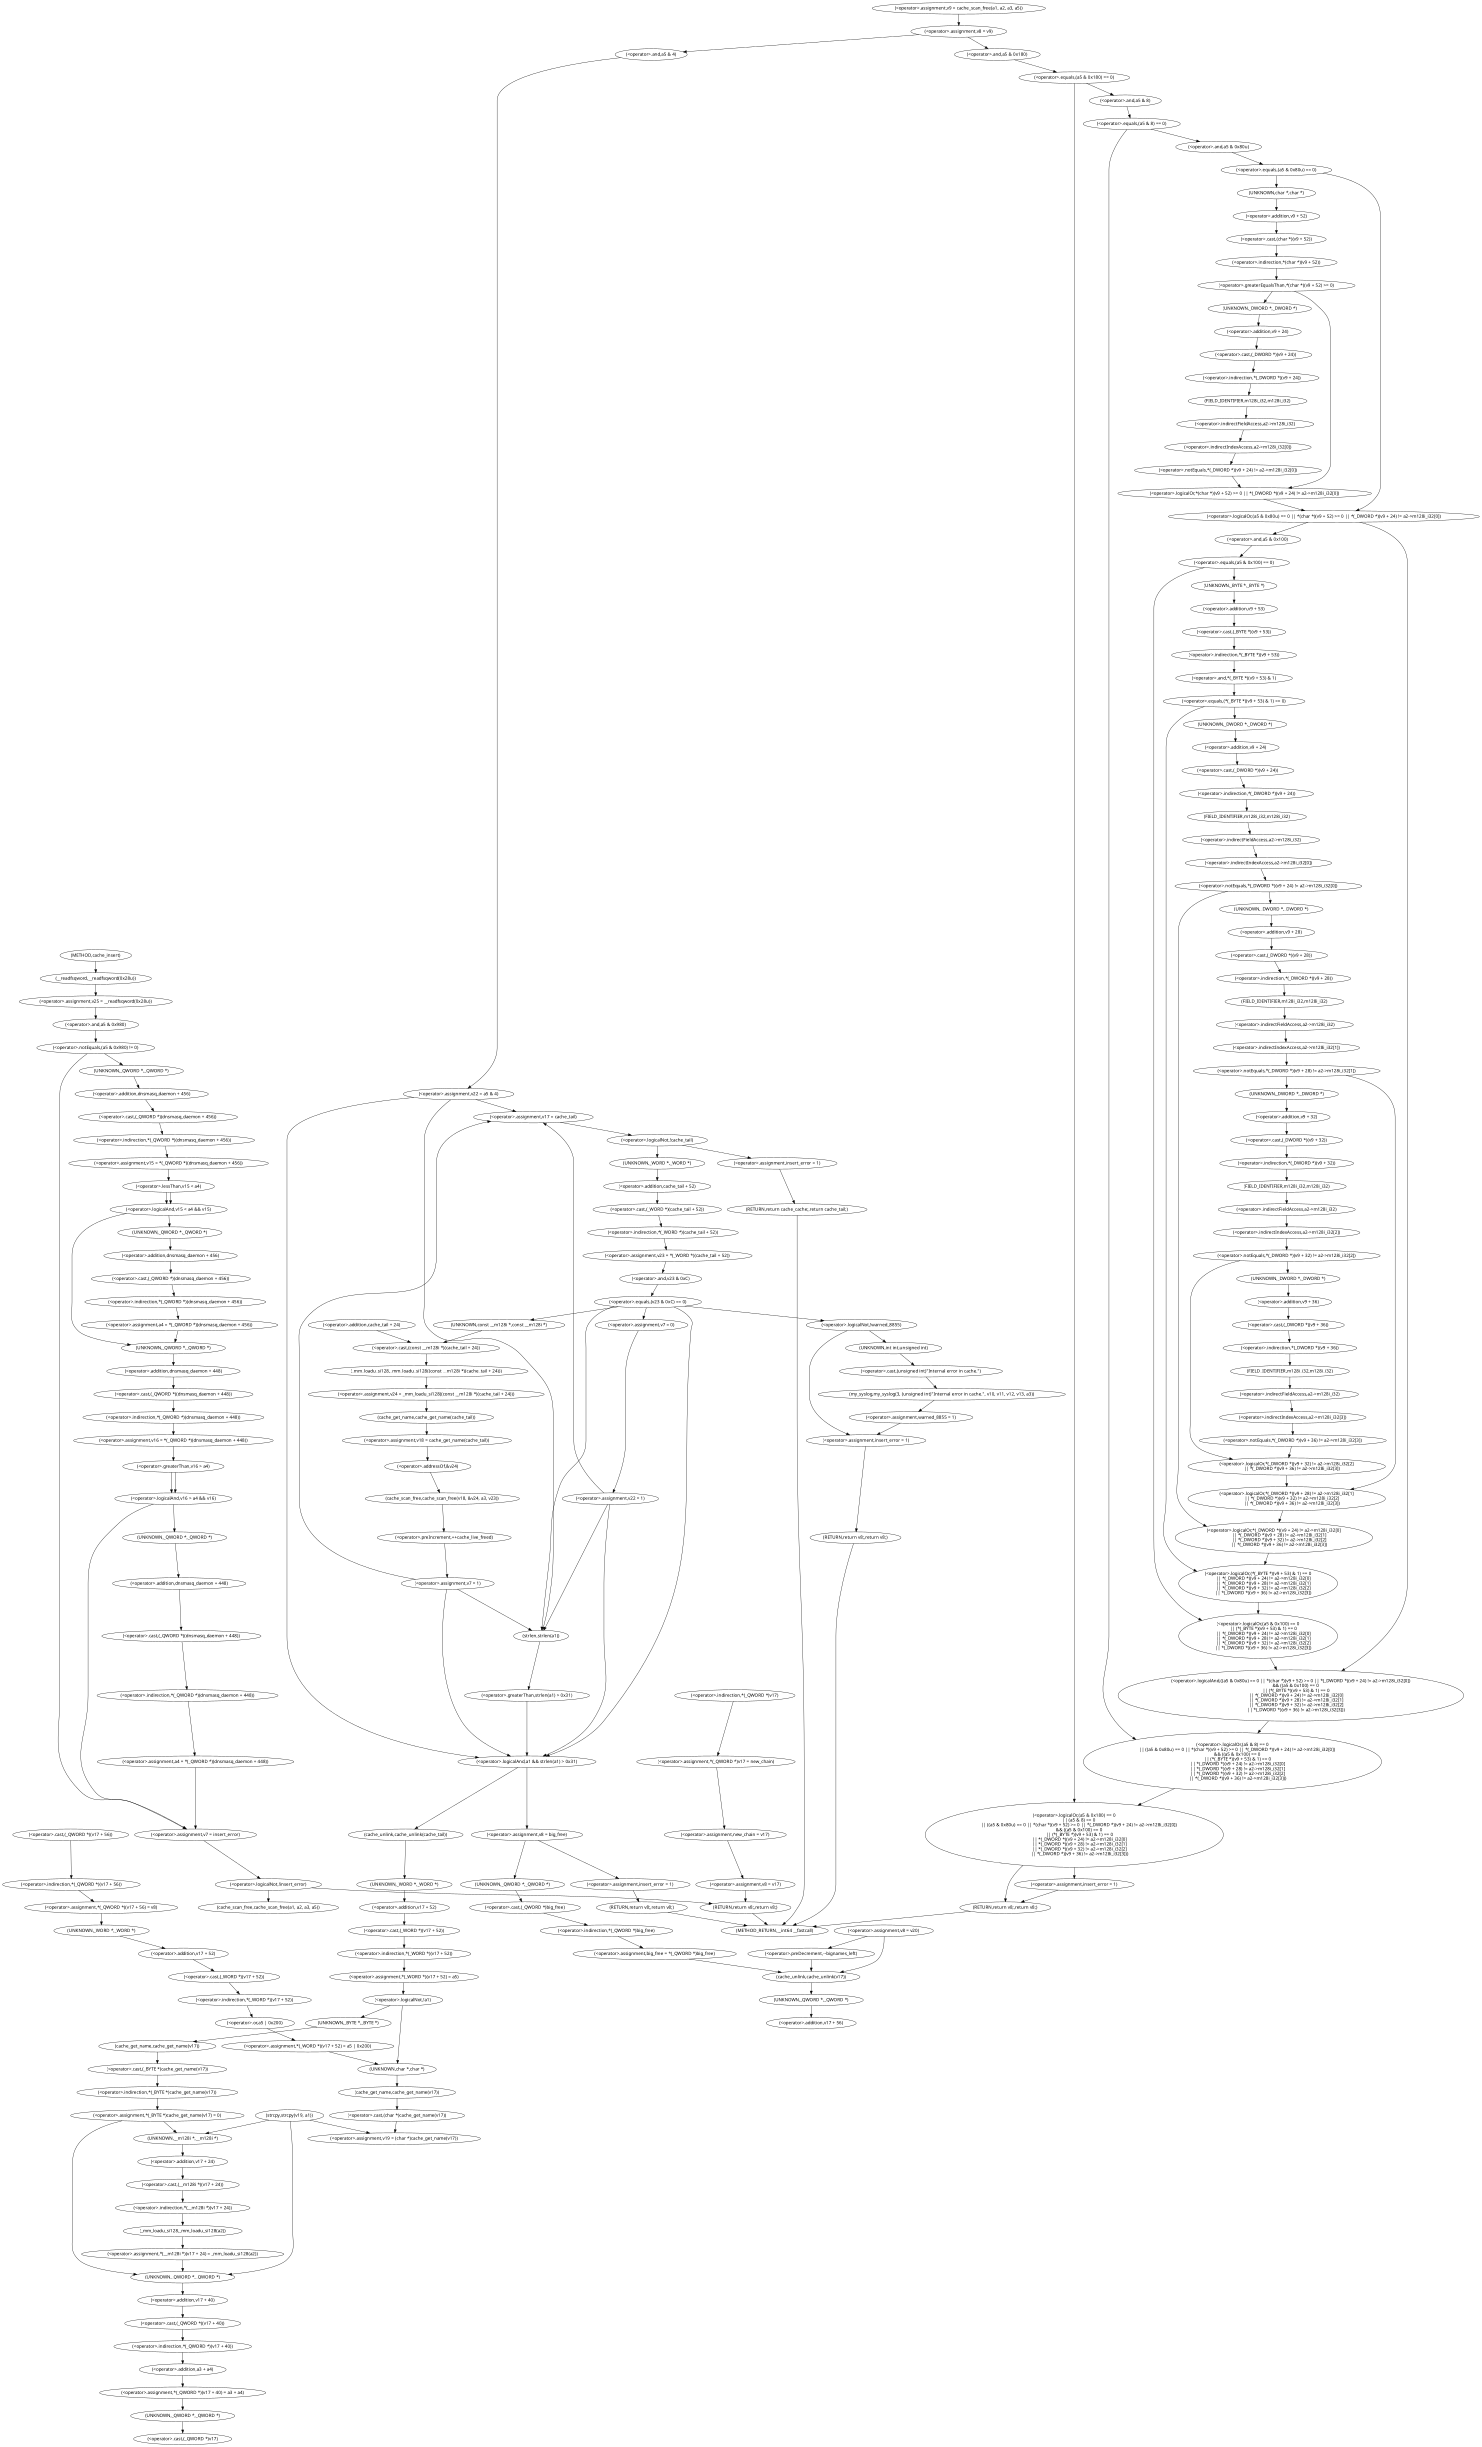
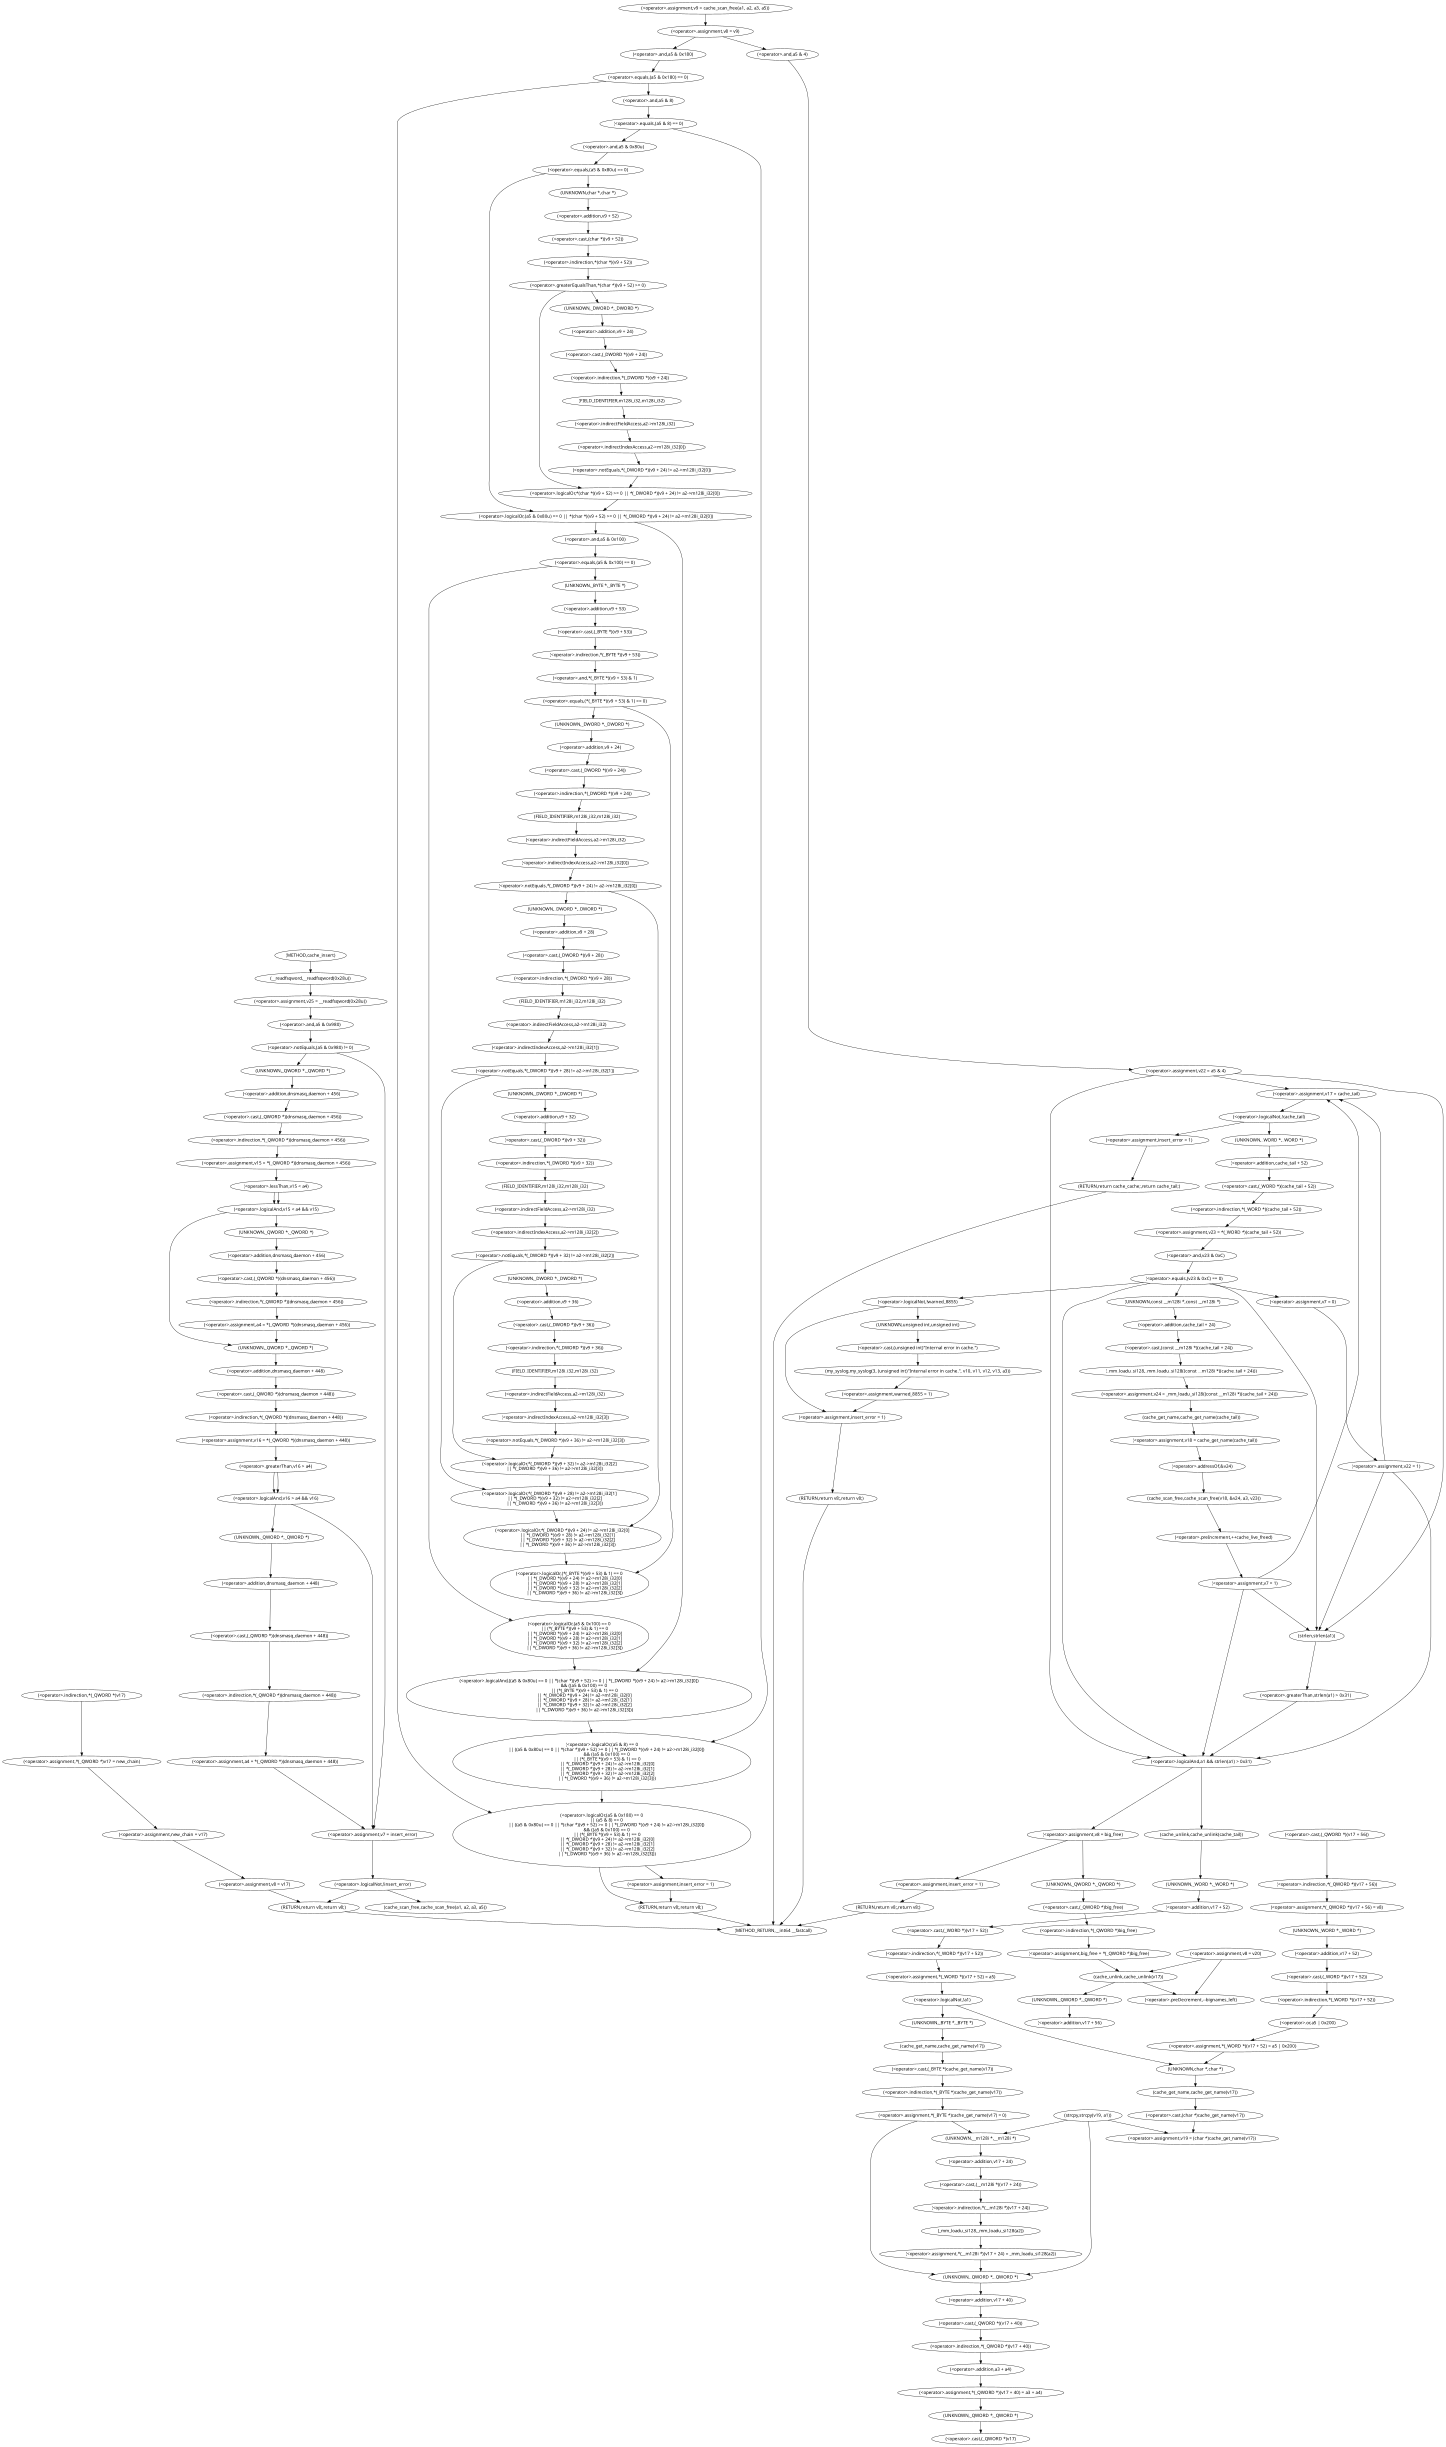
edge "(UNKNOWN,const __m128i *,const __m128i *)" -> "(<operator>.cast,(const __m128i *)(cache_tail + 24))": now "(UNKNOWN,const __m128i *,const __m128i *)" -> "(<operator>.addition,cache_tail + 24)"
node "(UNKNOWN,int int,unsigned int)": label "(UNKNOWN,int int,unsigned int)" -> "(UNKNOWN,unsigned int,unsigned int)"
edge "(<operator>.preDecrement,--bignames_left)" -> "(cache_unlink,cache_unlink(v17))": reversed
